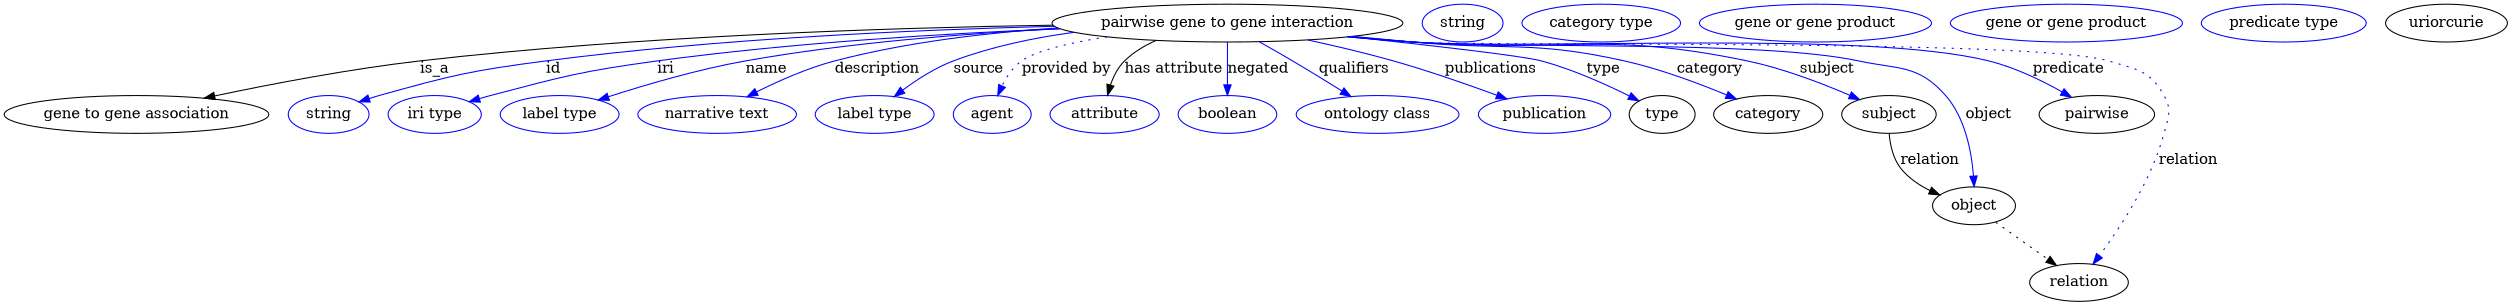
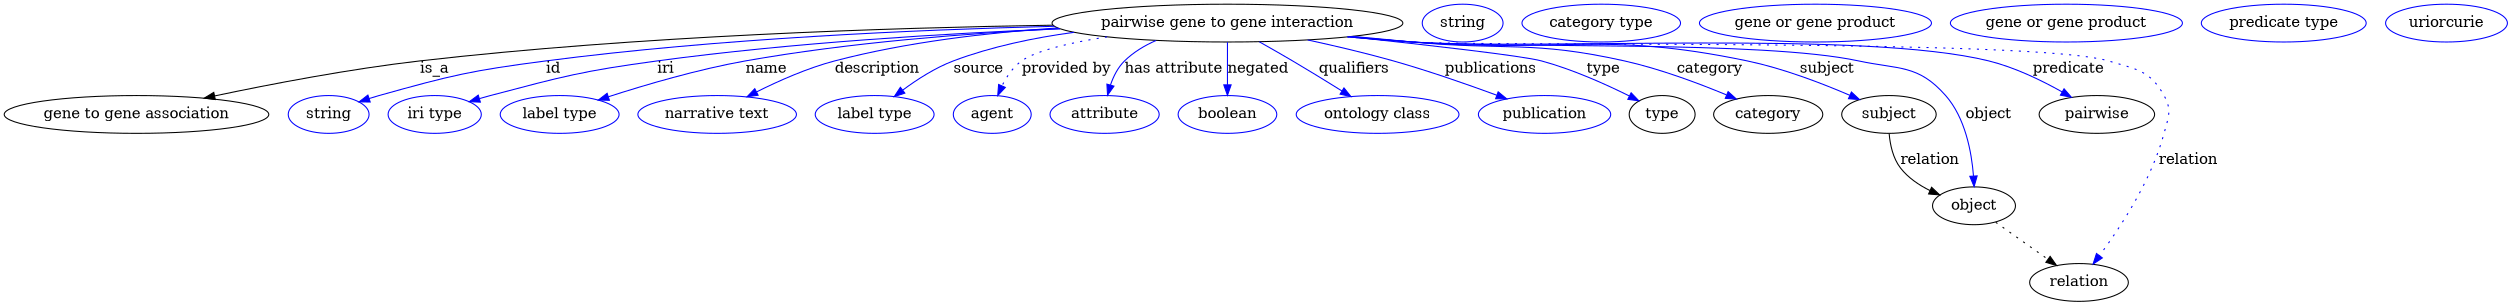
node "uriorcurie": color black -> blue
edge "pairwise gene to gene interaction" -> "attribute": color black -> blue
